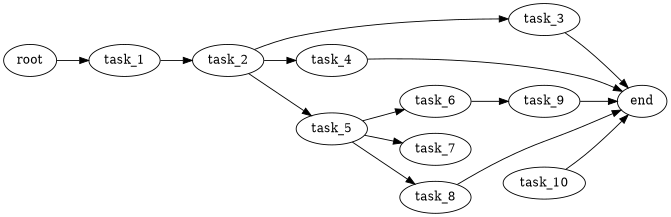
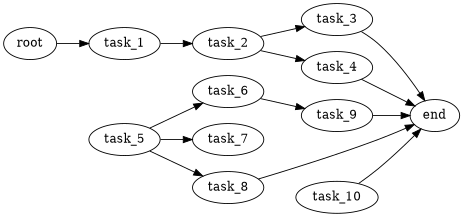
edge "task_2" -> "task_5": removed
